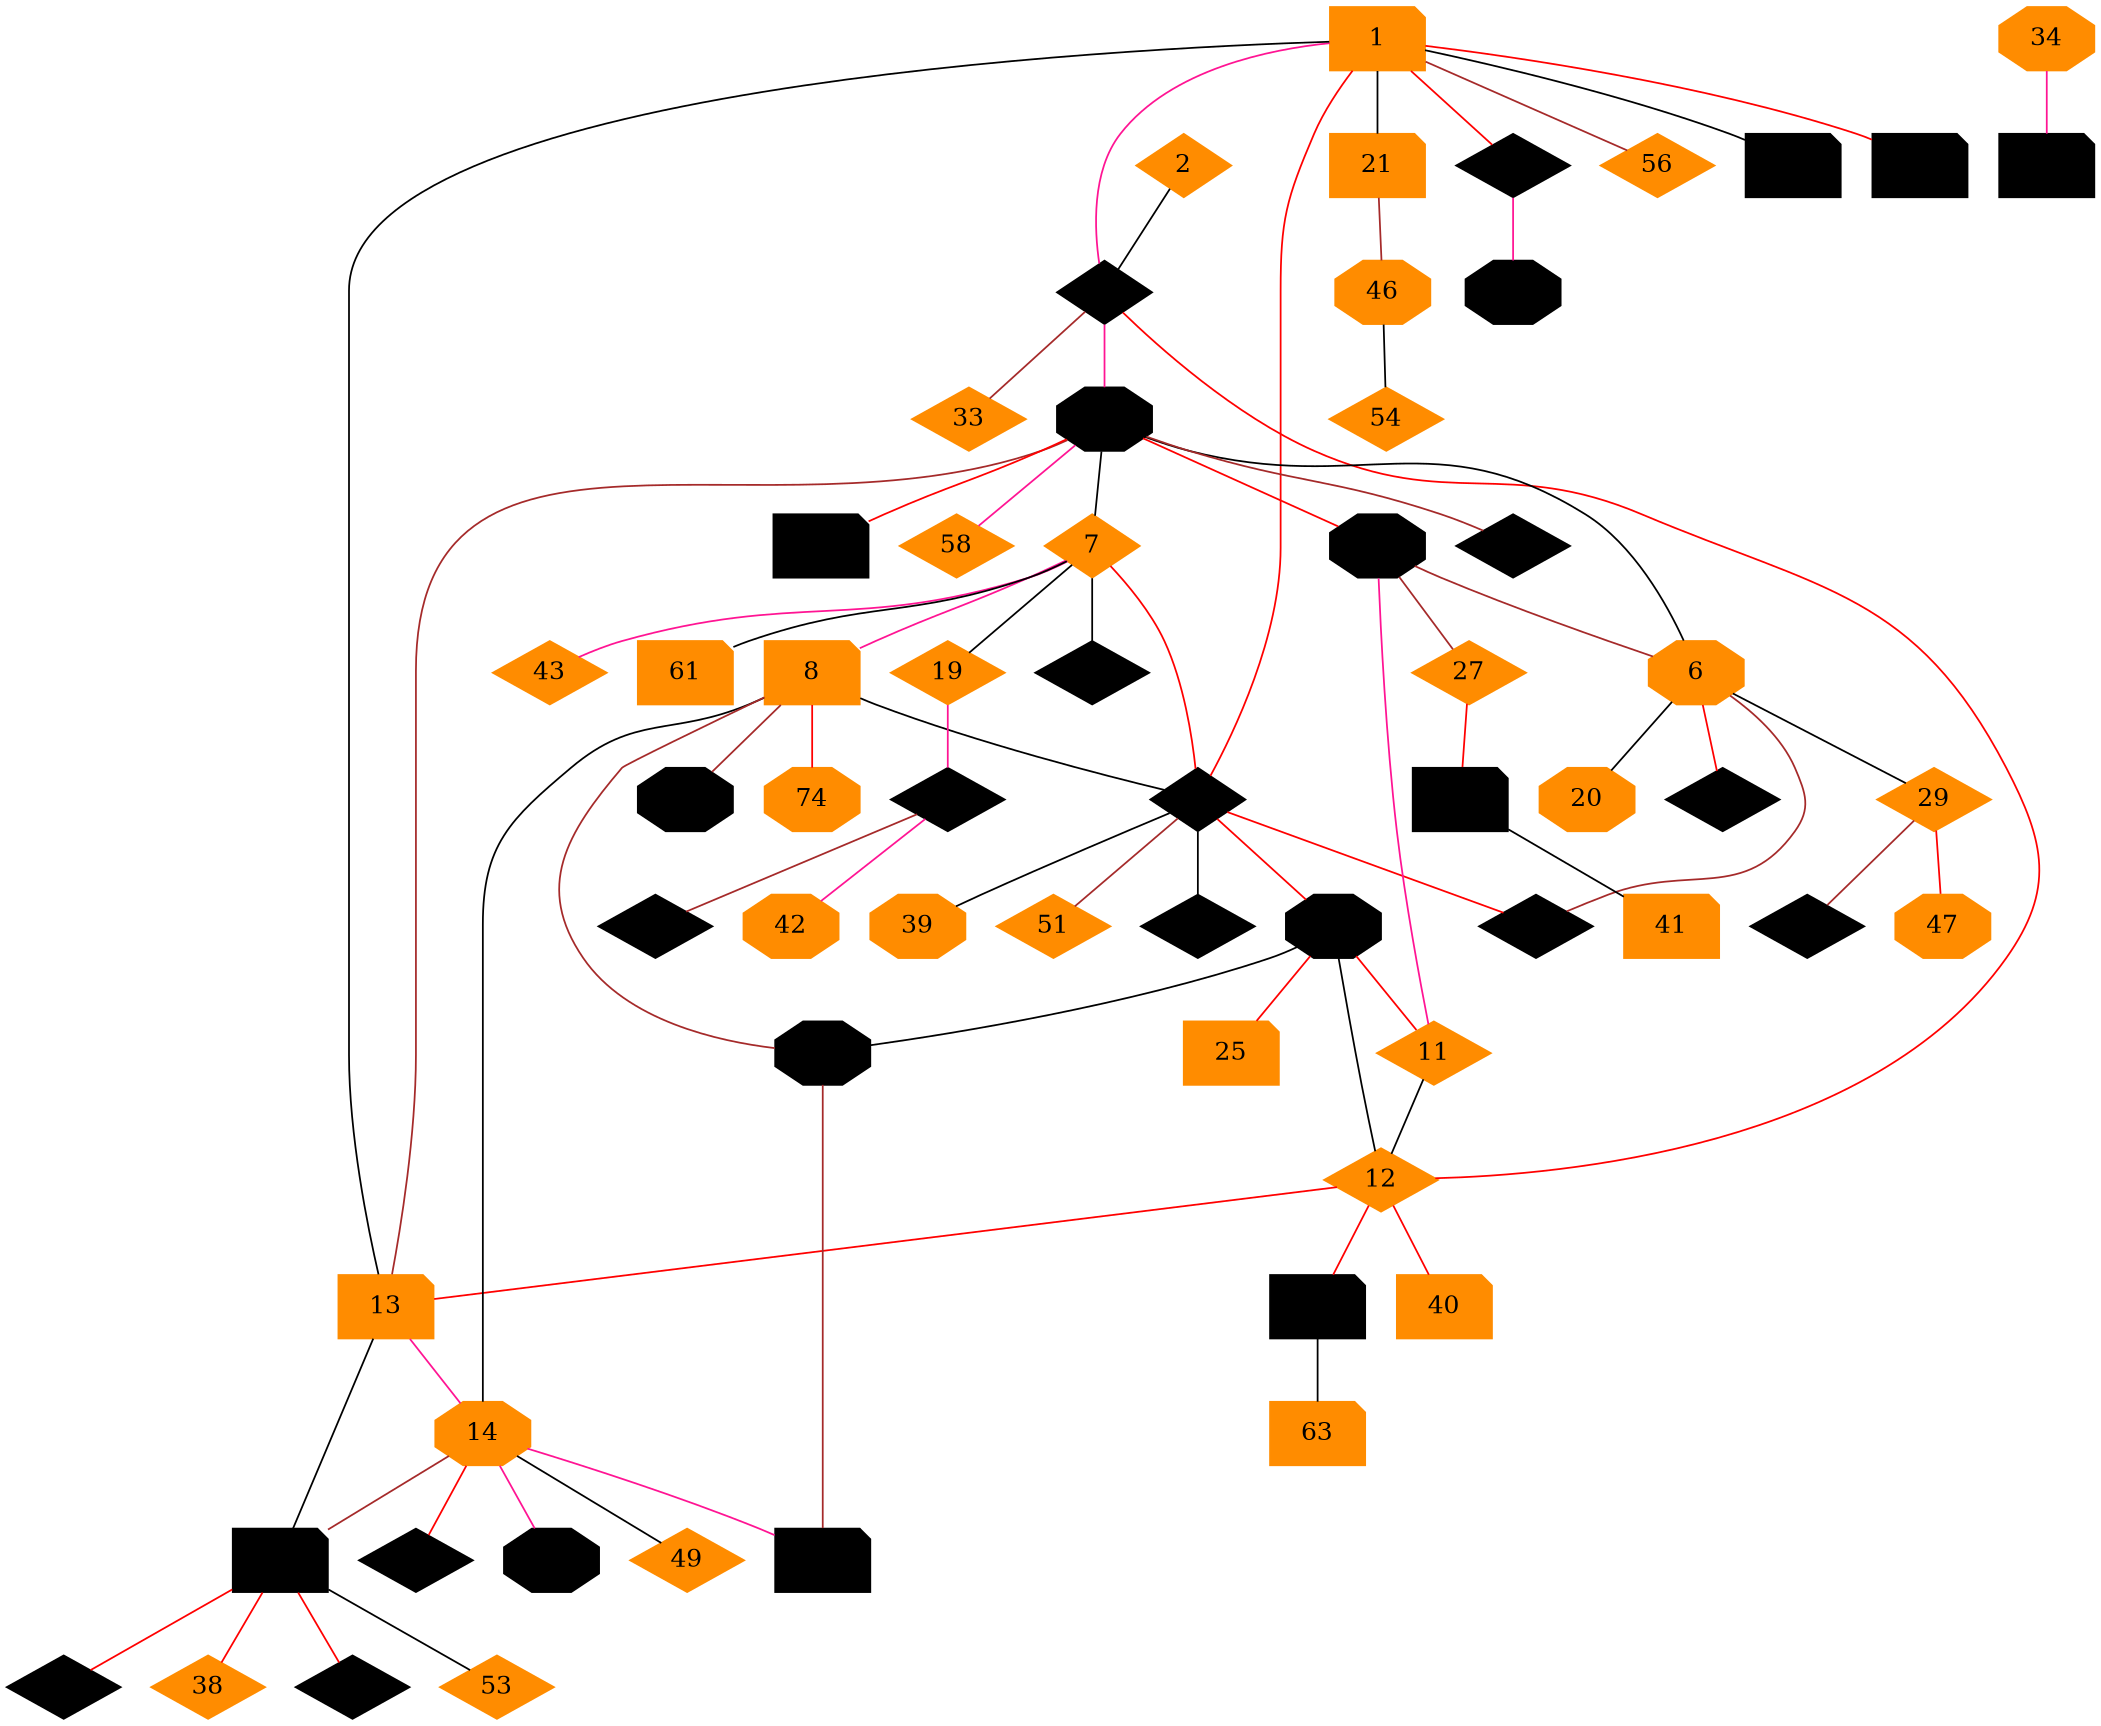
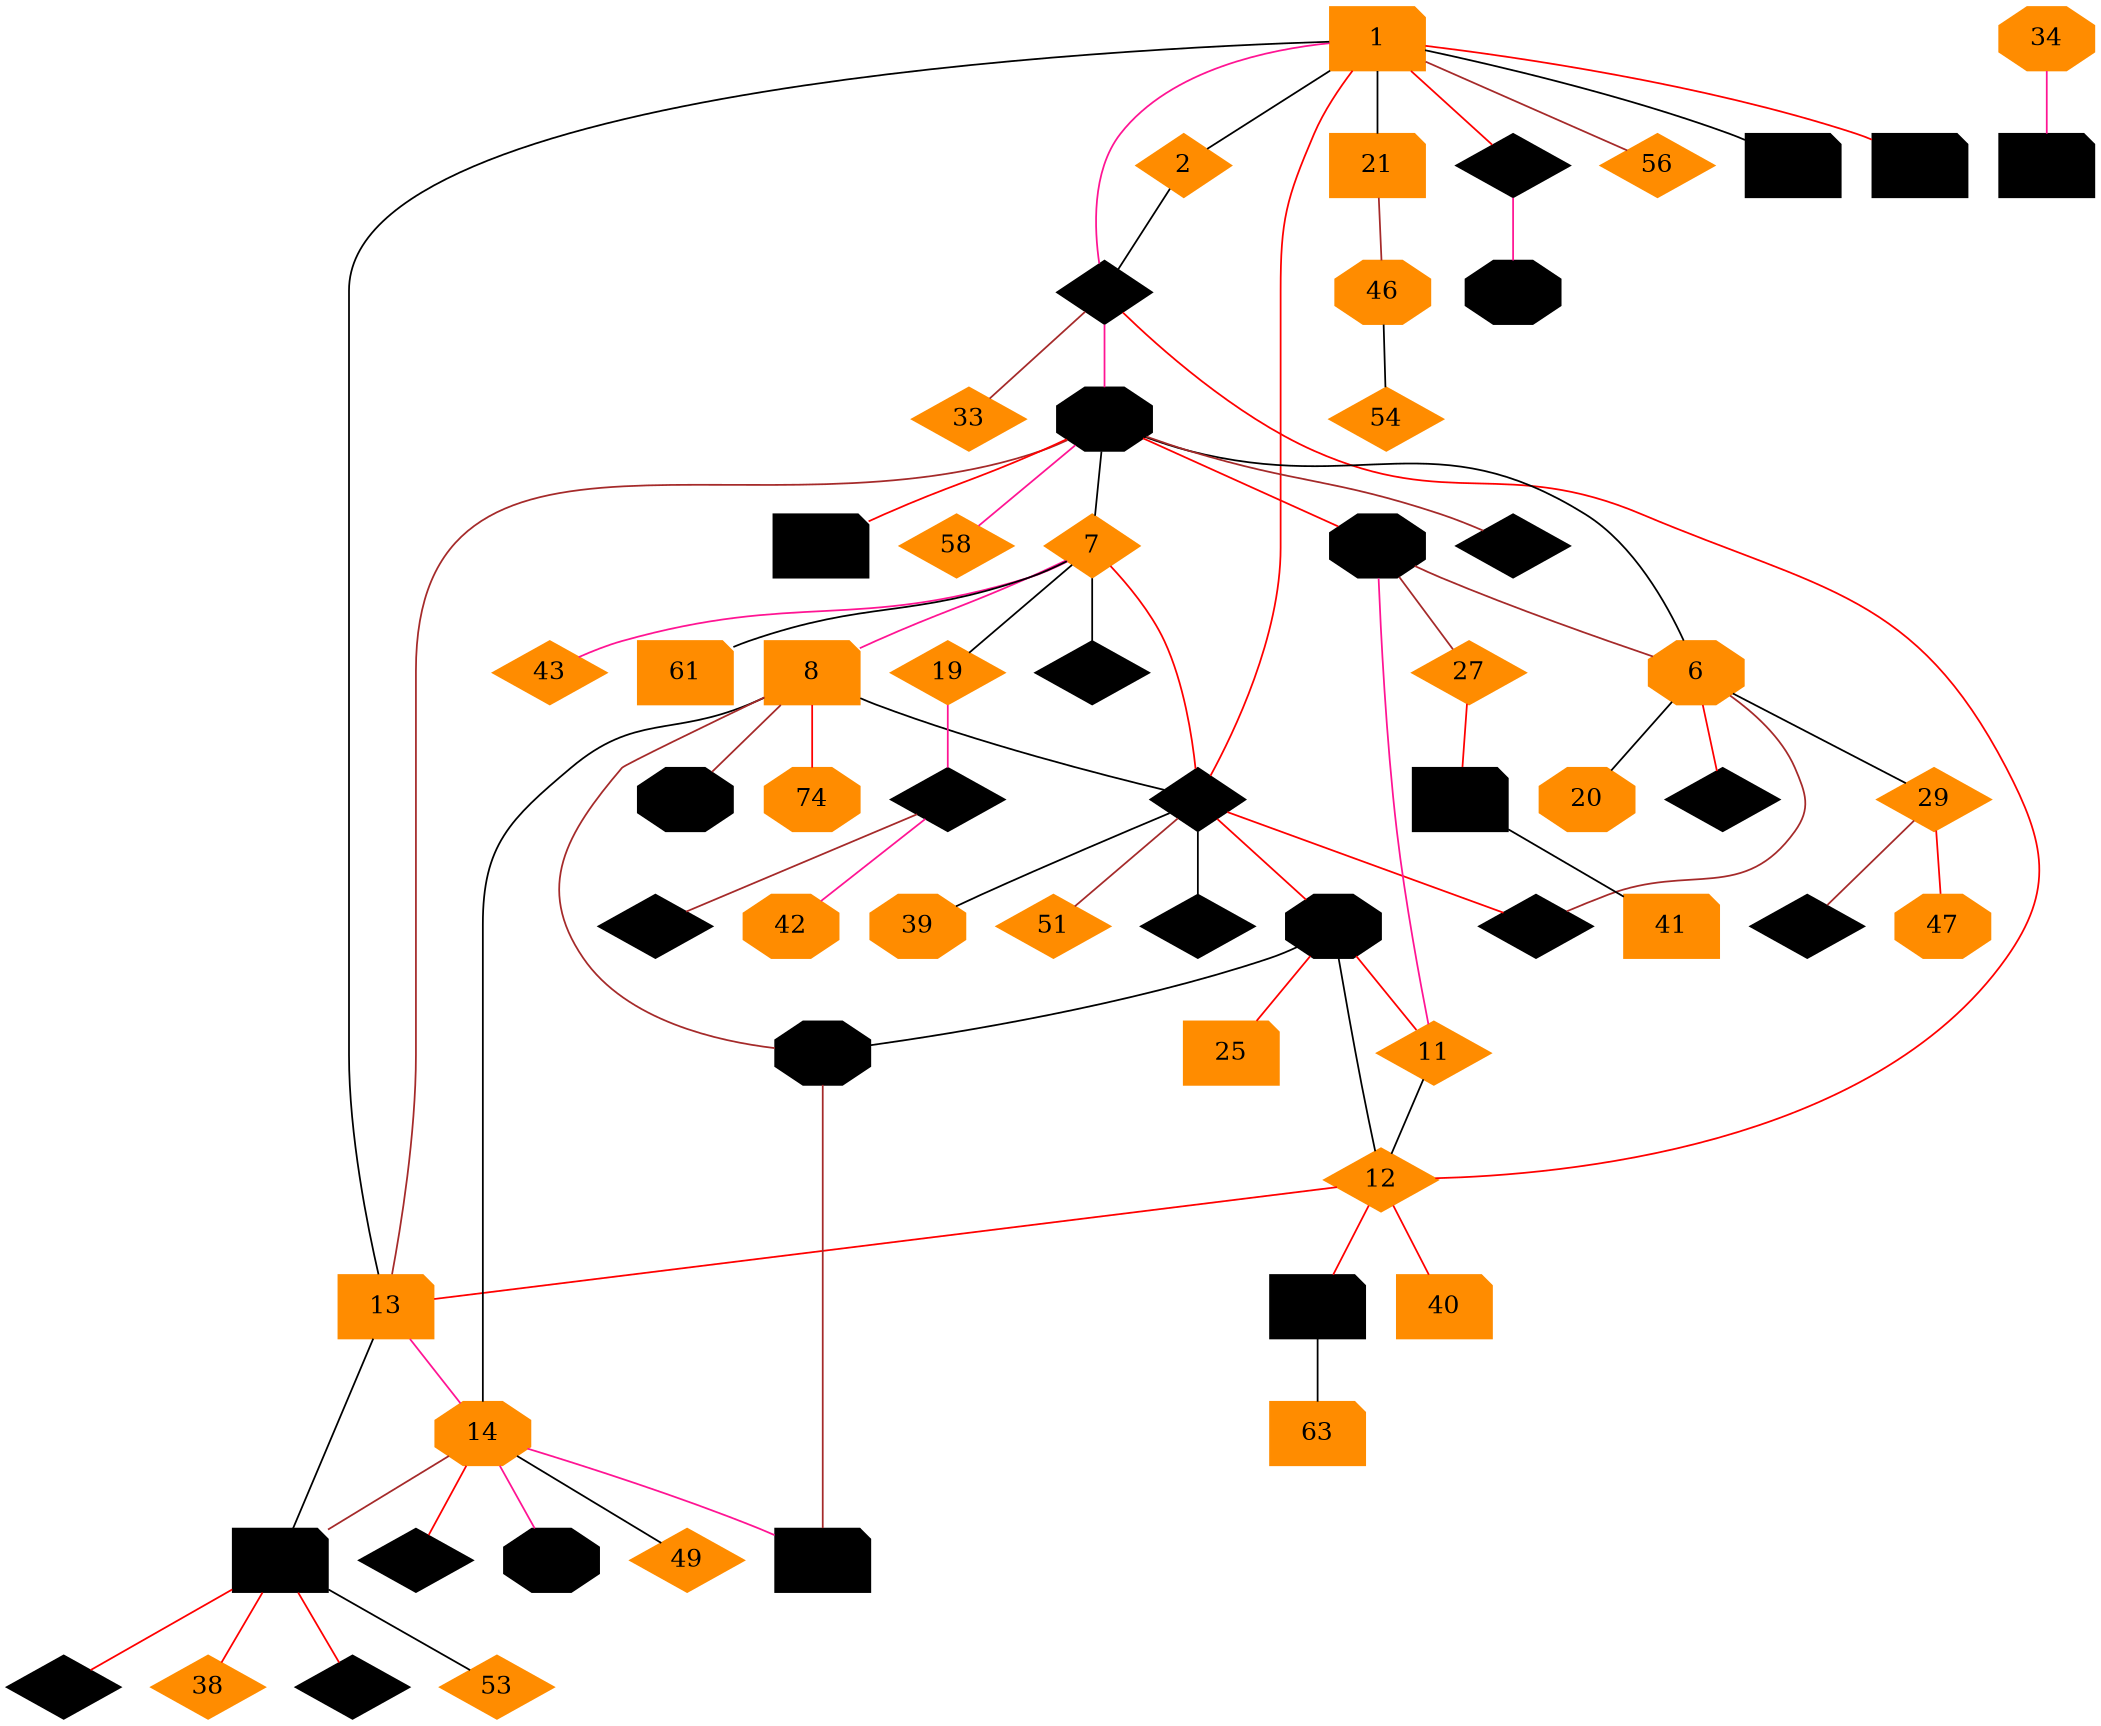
edge "1" -- "2": added
